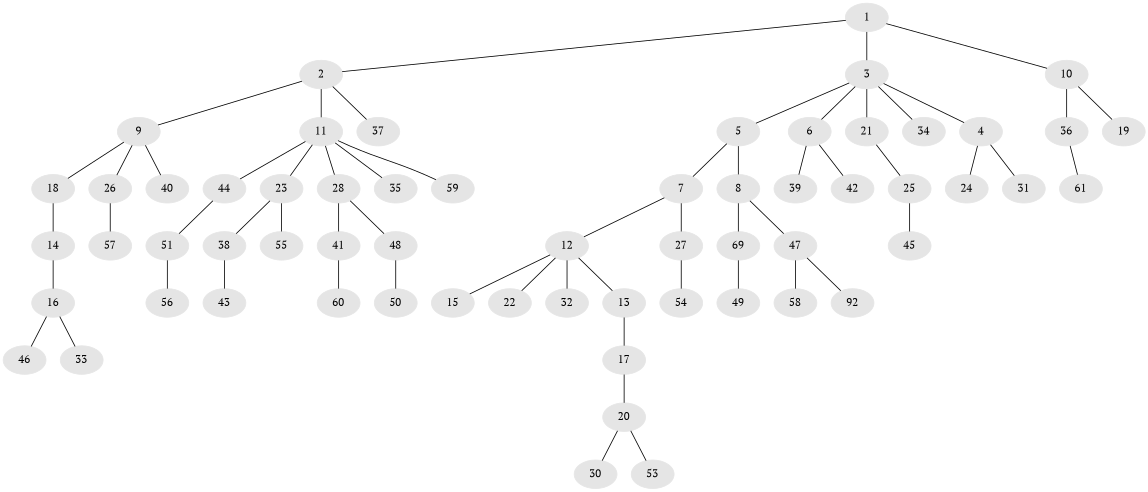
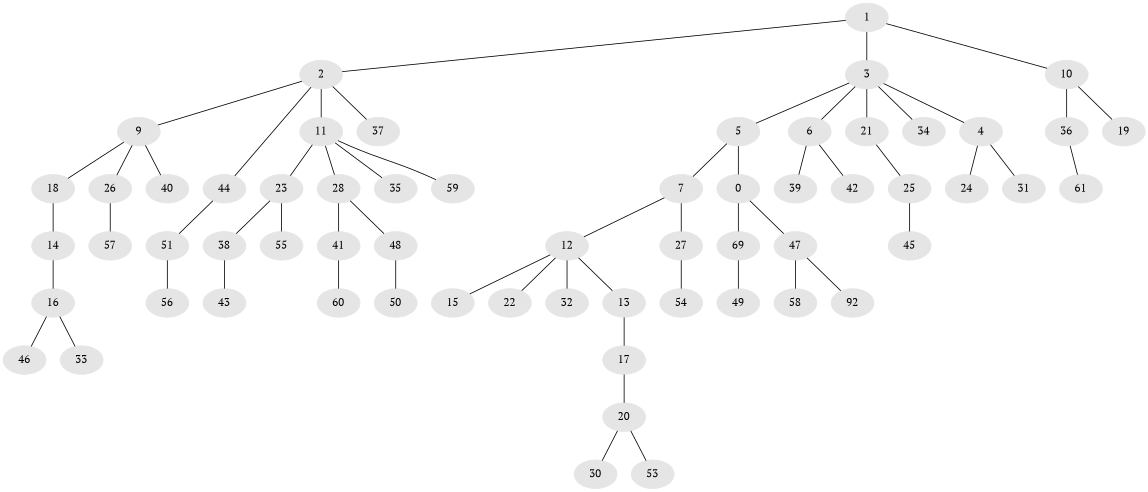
edge "11" -- "44": now "2" -- "44"
node "8": label "8" -> "0"
